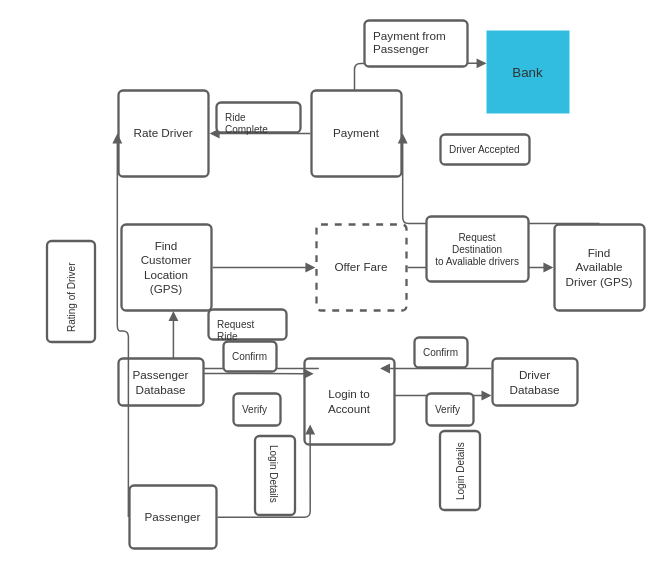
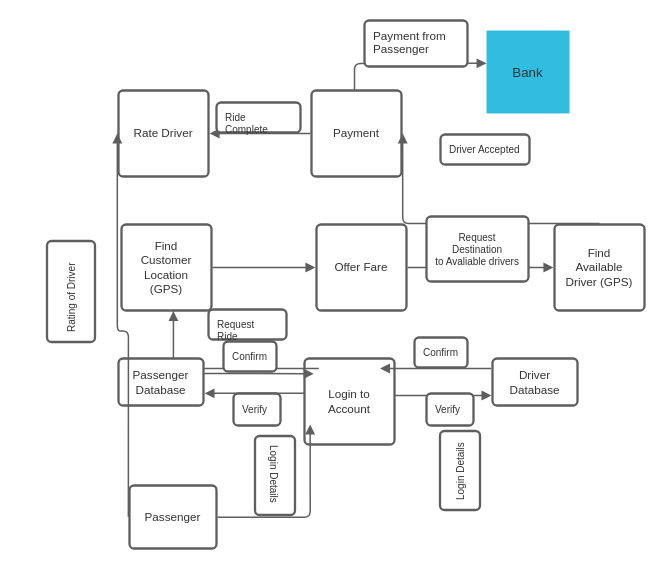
node "Offer Fare": style dashed -> solid
edge "Login to Account" -> "Passenger Database": added
